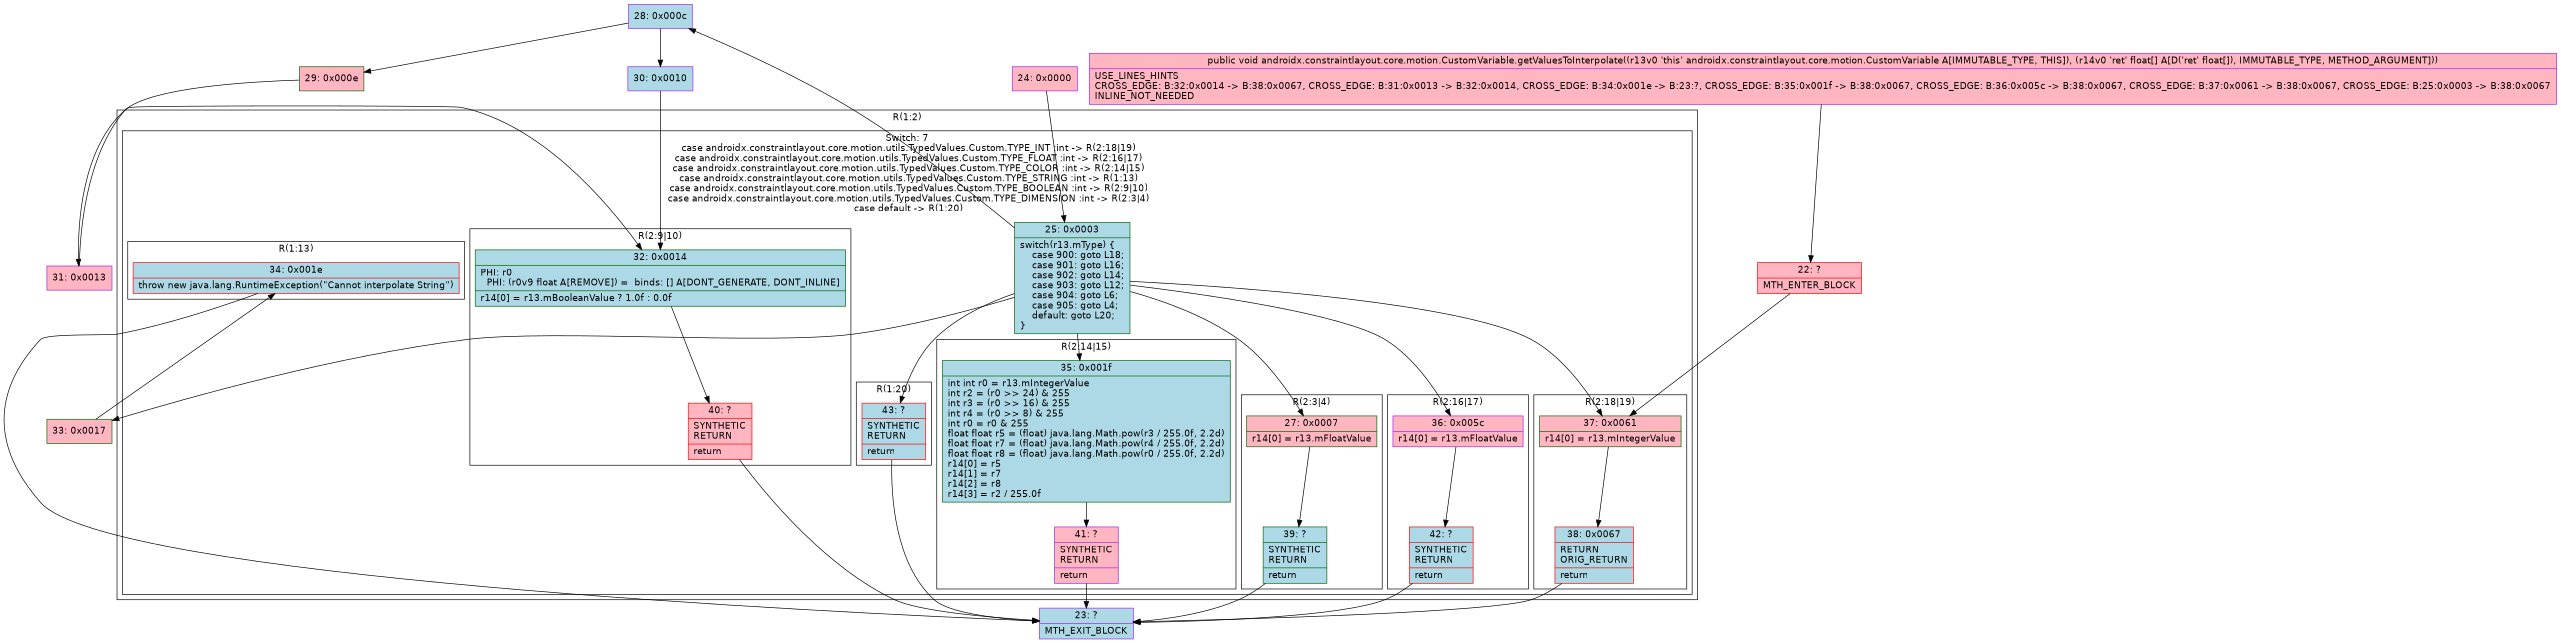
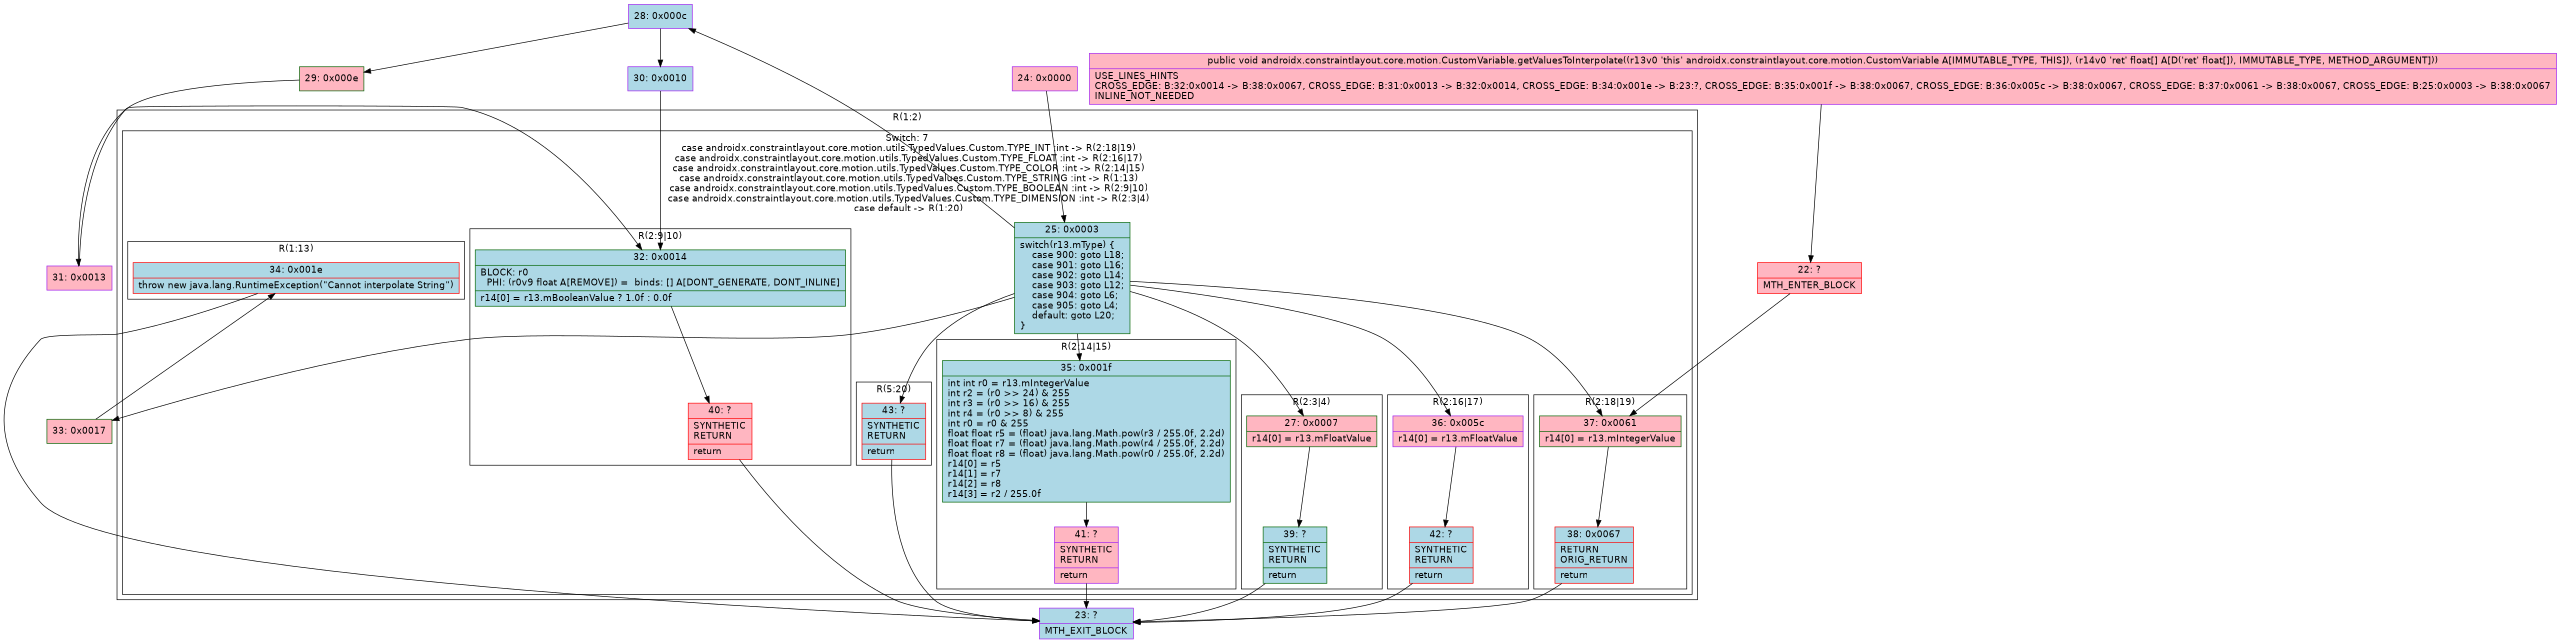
node "32: 0x0014": text "PHI: r0" -> "BLOCK: r0"
cluster "R(1:20)": label "R(1:20)" -> "R(5:20)"
